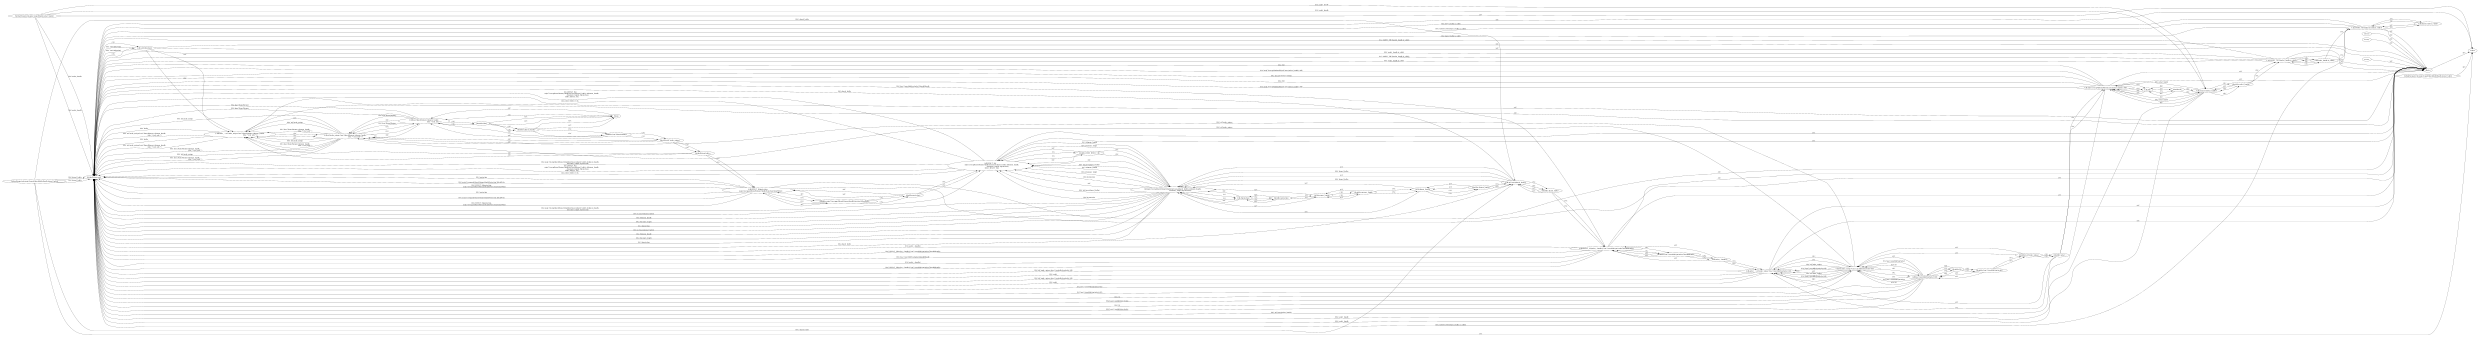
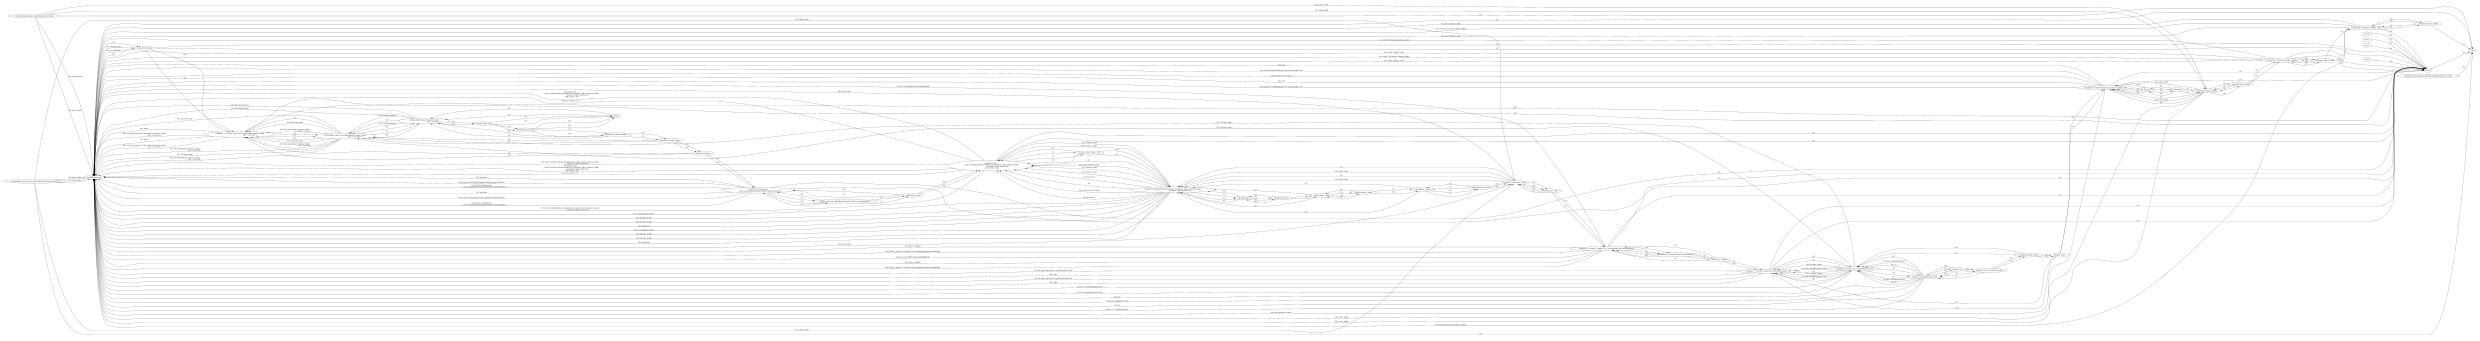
edge "(Call,shared_buffer.is_valid())" -> "1008101": added, label "CFG:"
node "1000126": added
